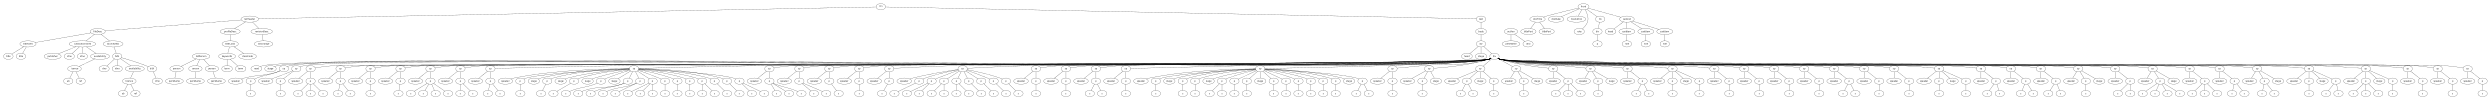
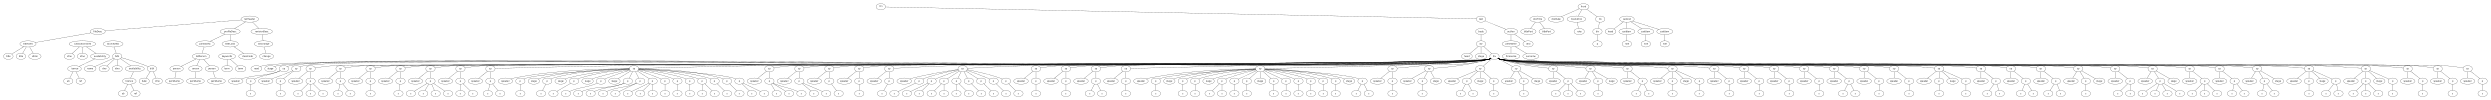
edge "front" -- "docTitle": removed
edge "TEI" -- "teiHeader": removed
edge "front" -- "castList": removed
edge "front" -- "note": now "docAuthor" -- "note"
edge "text" -- "body": now "text" -- "author"
edge "fileDesc" -- "publicationStmt": removed
edge "fileDesc" -- "sourceDesc": removed
node "particDesc": added
edge "textClass" -- "keywords": removed
node "editor": added
node "publisher": removed
node "change": added
node "forename": added
node "surname": added
node "name": added
node "date": added
